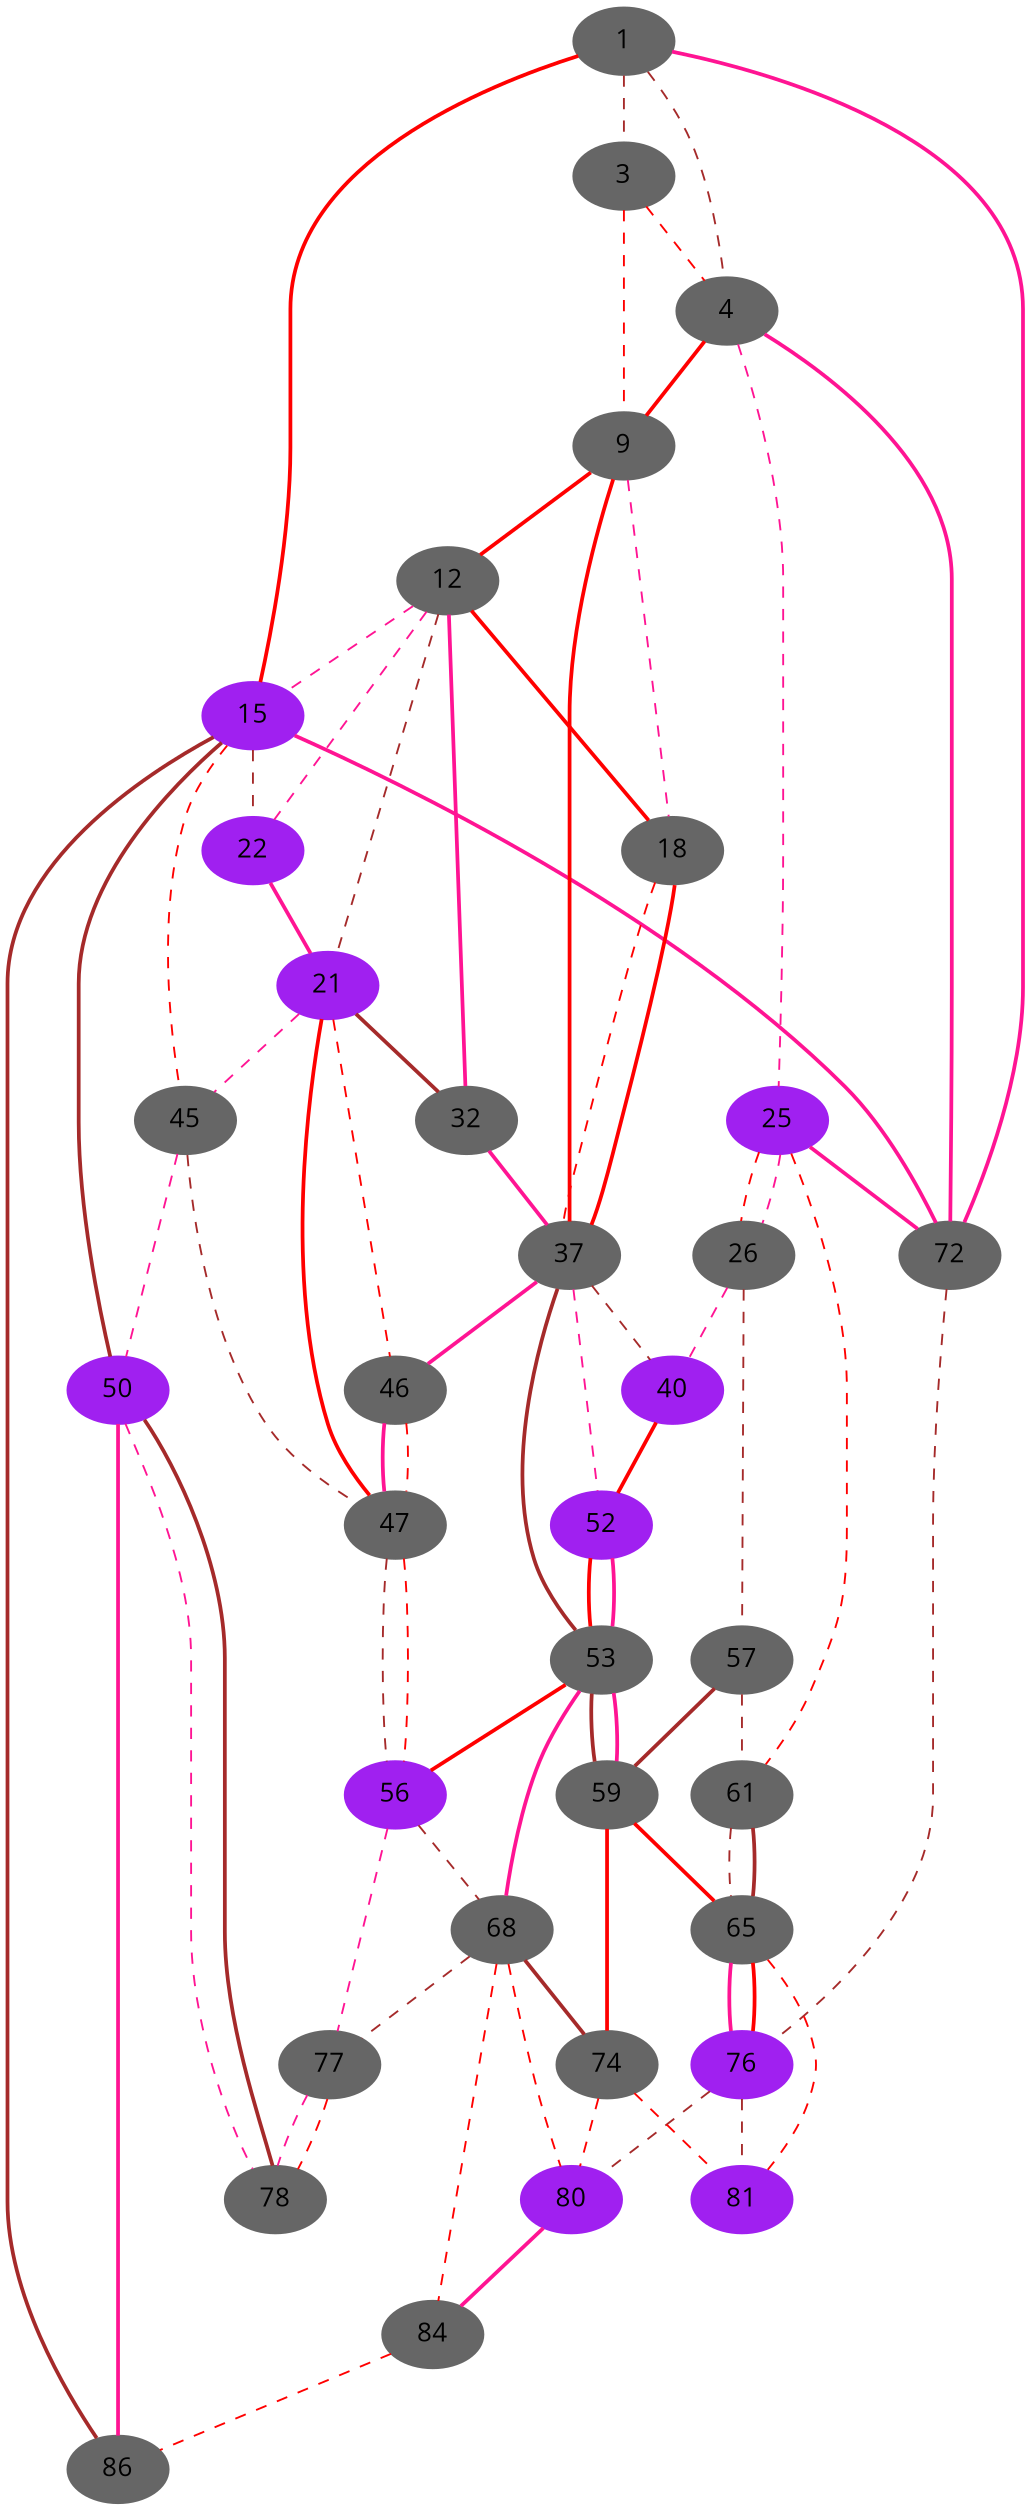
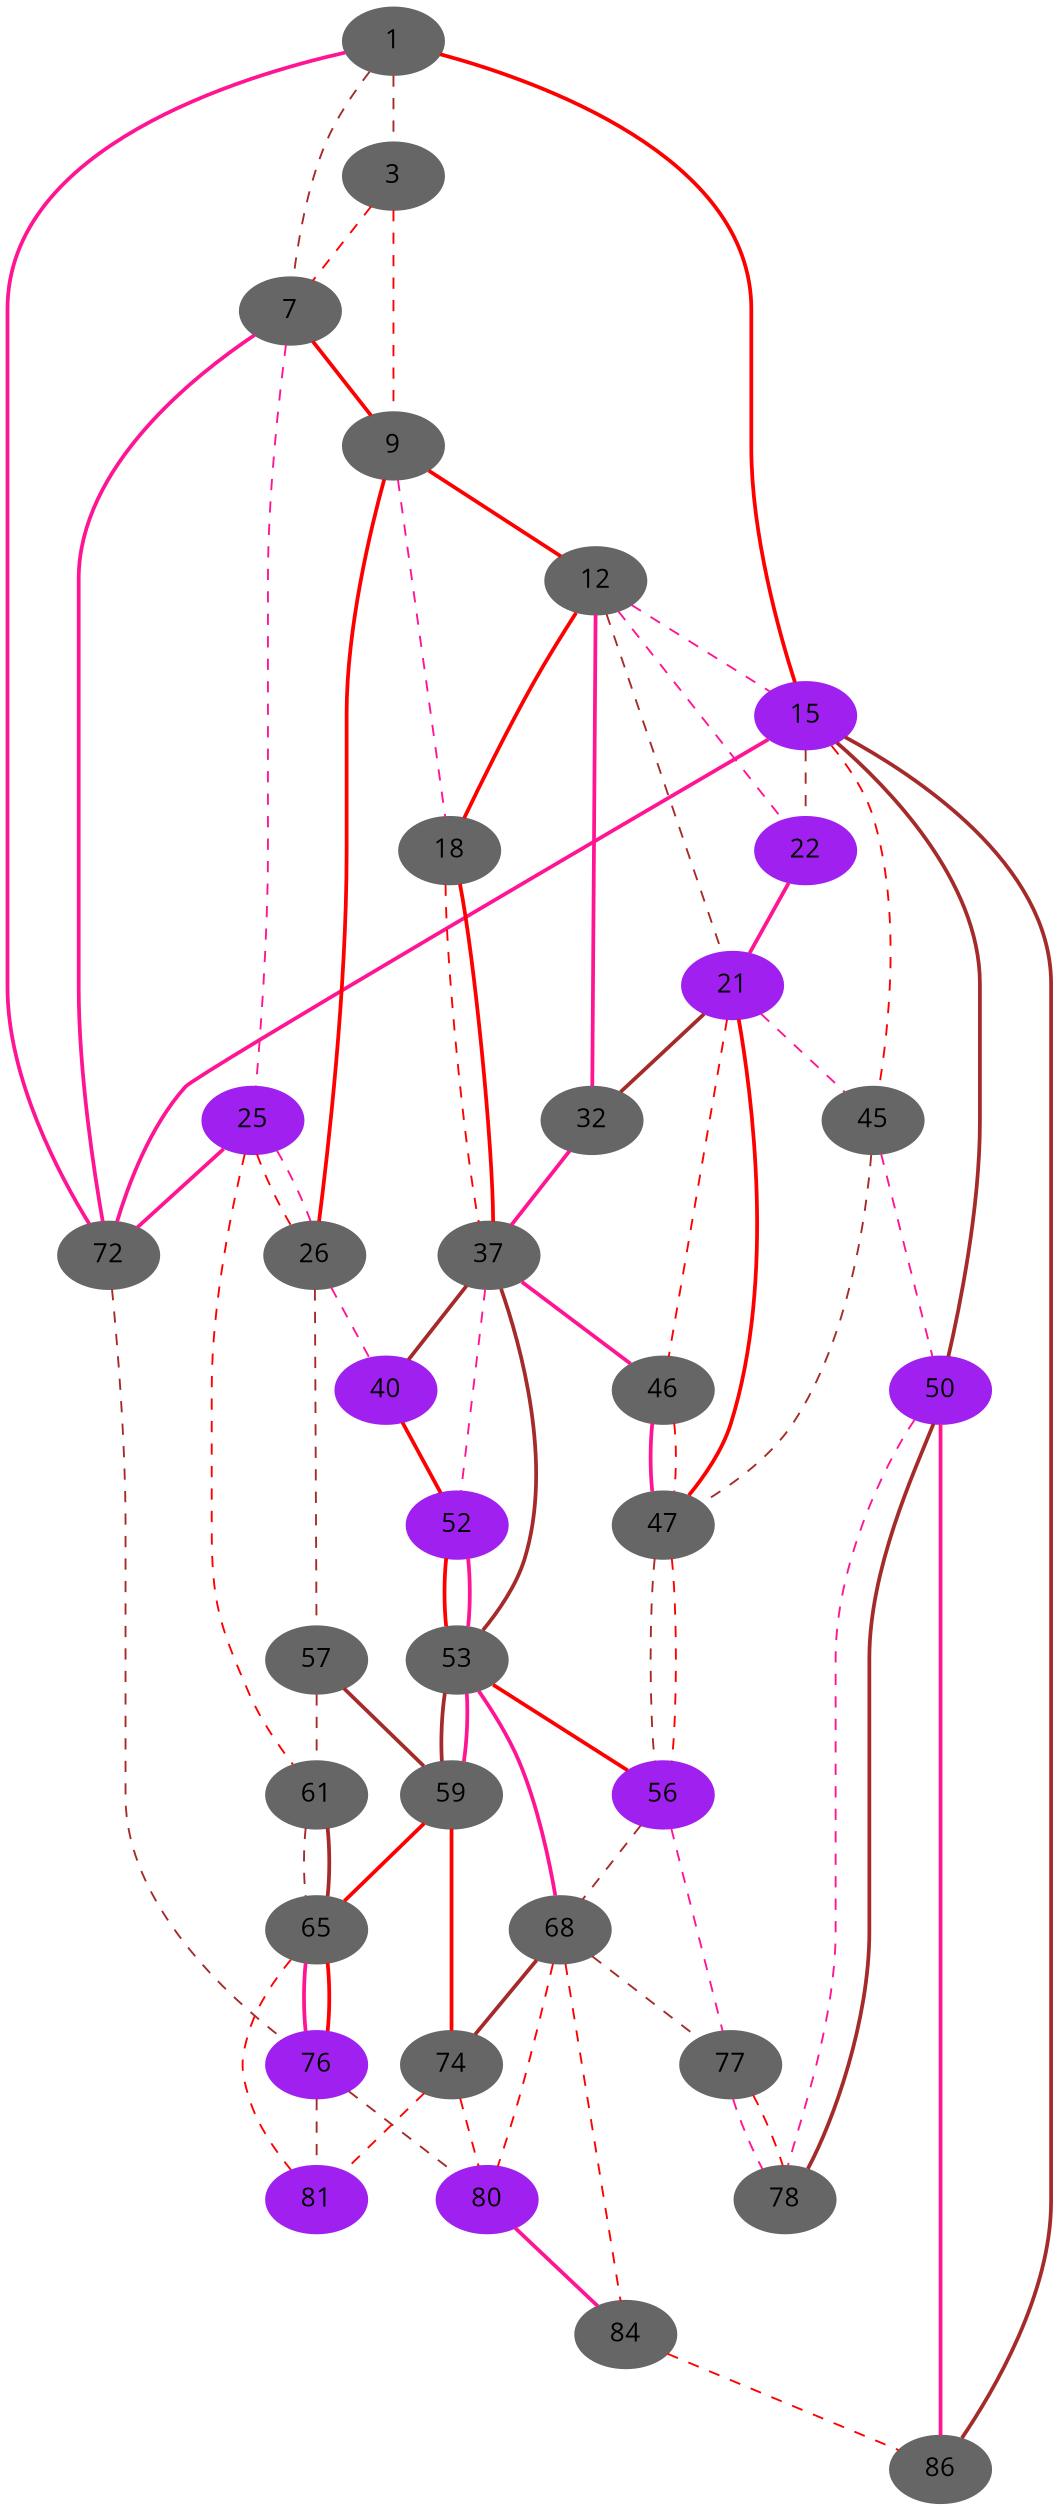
node "4": label "4" -> "7"
edge "9" -- "37": now "9" -- "26"
edge "37" -- "40": style dashed -> bold
